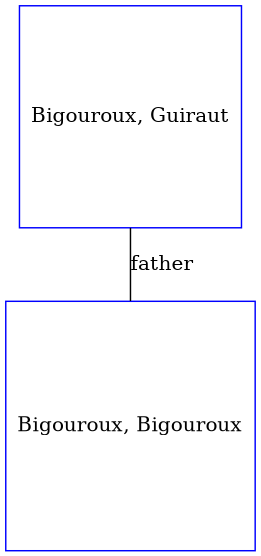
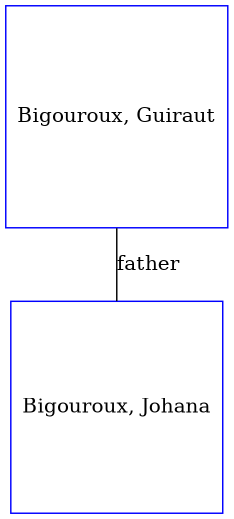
node "Bigouroux, Bigouroux": label "Bigouroux, Bigouroux" -> "Bigouroux, Johana"
